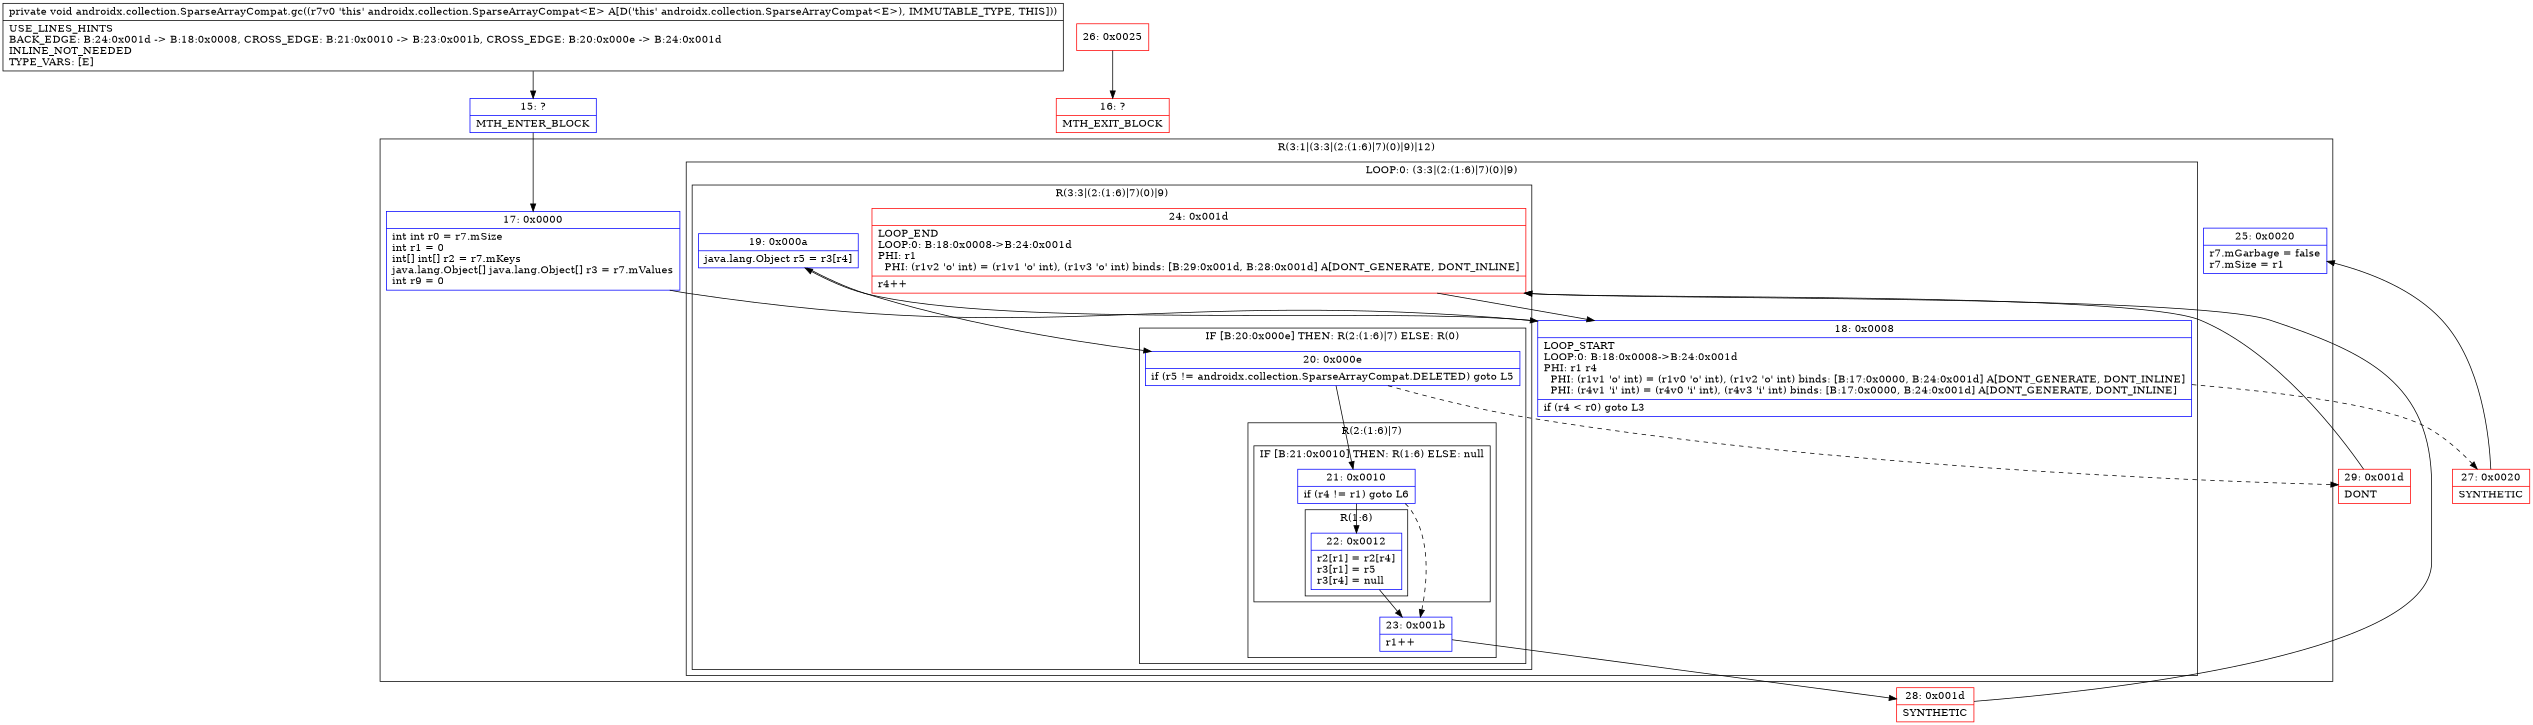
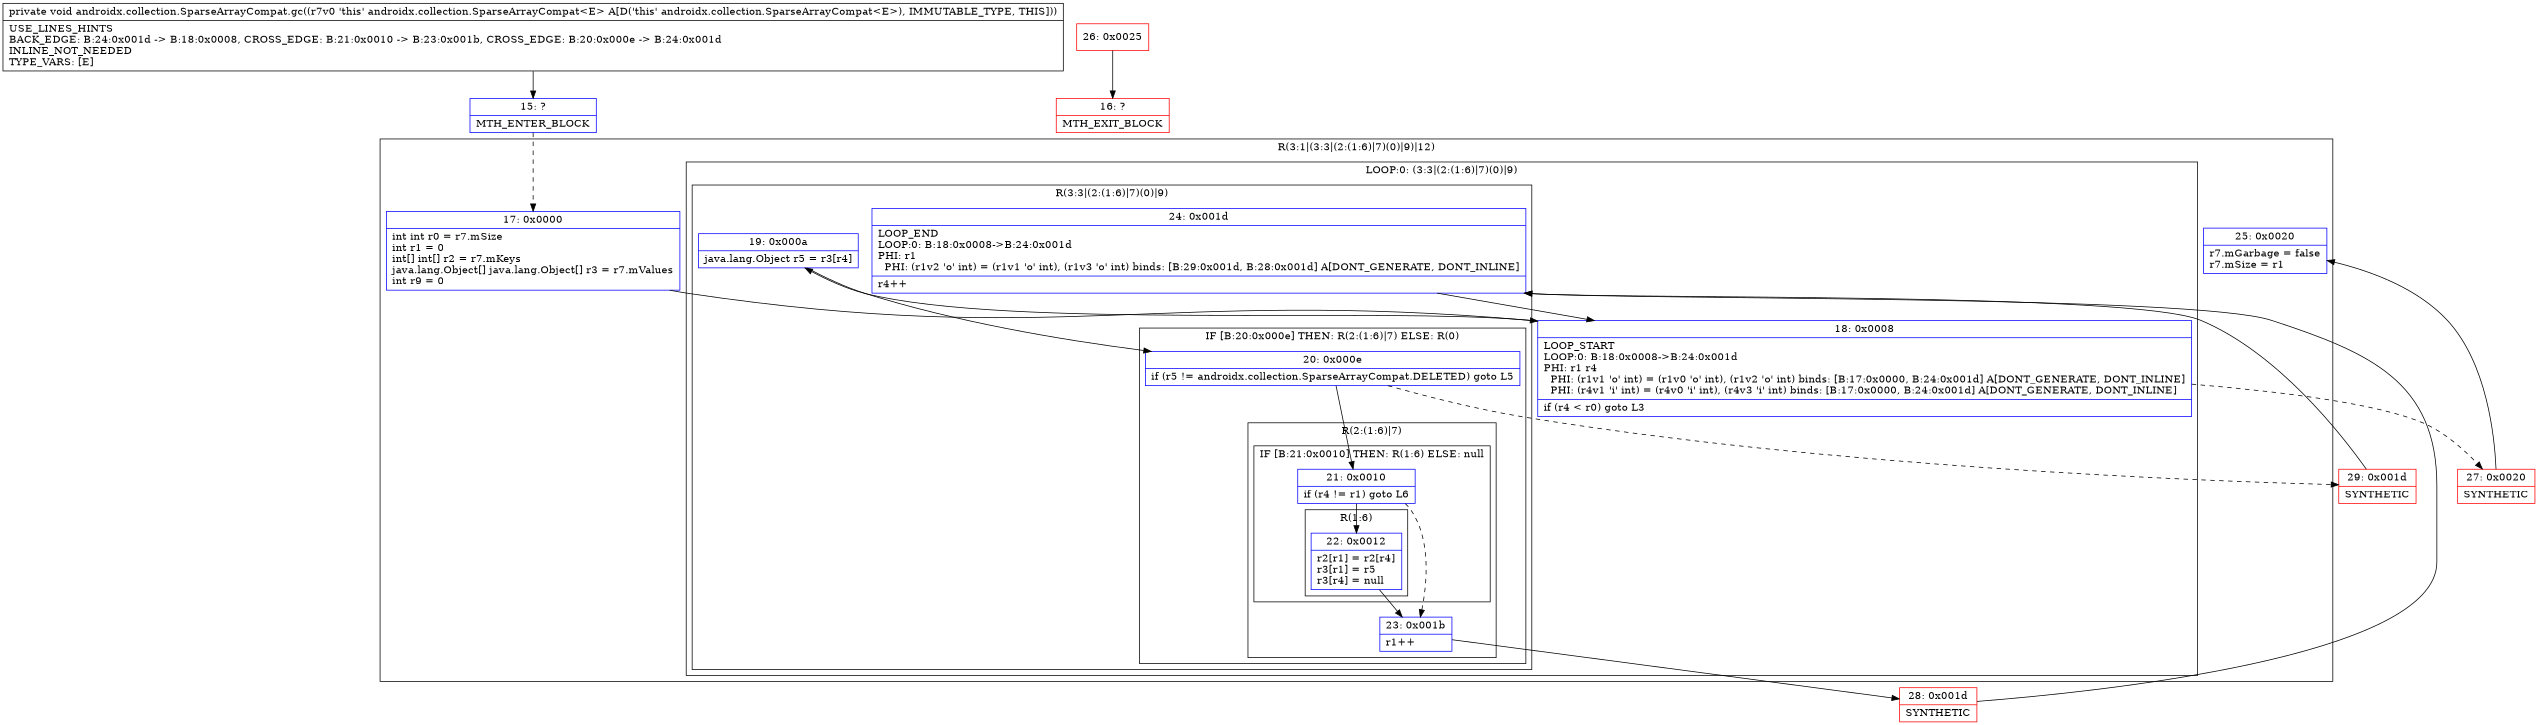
edge "15: ?" -> "17: 0x0000": style solid -> dashed
node "24: 0x001d": color red -> blue
node "29: 0x001d": text "DONT" -> "SYNTHETIC"
